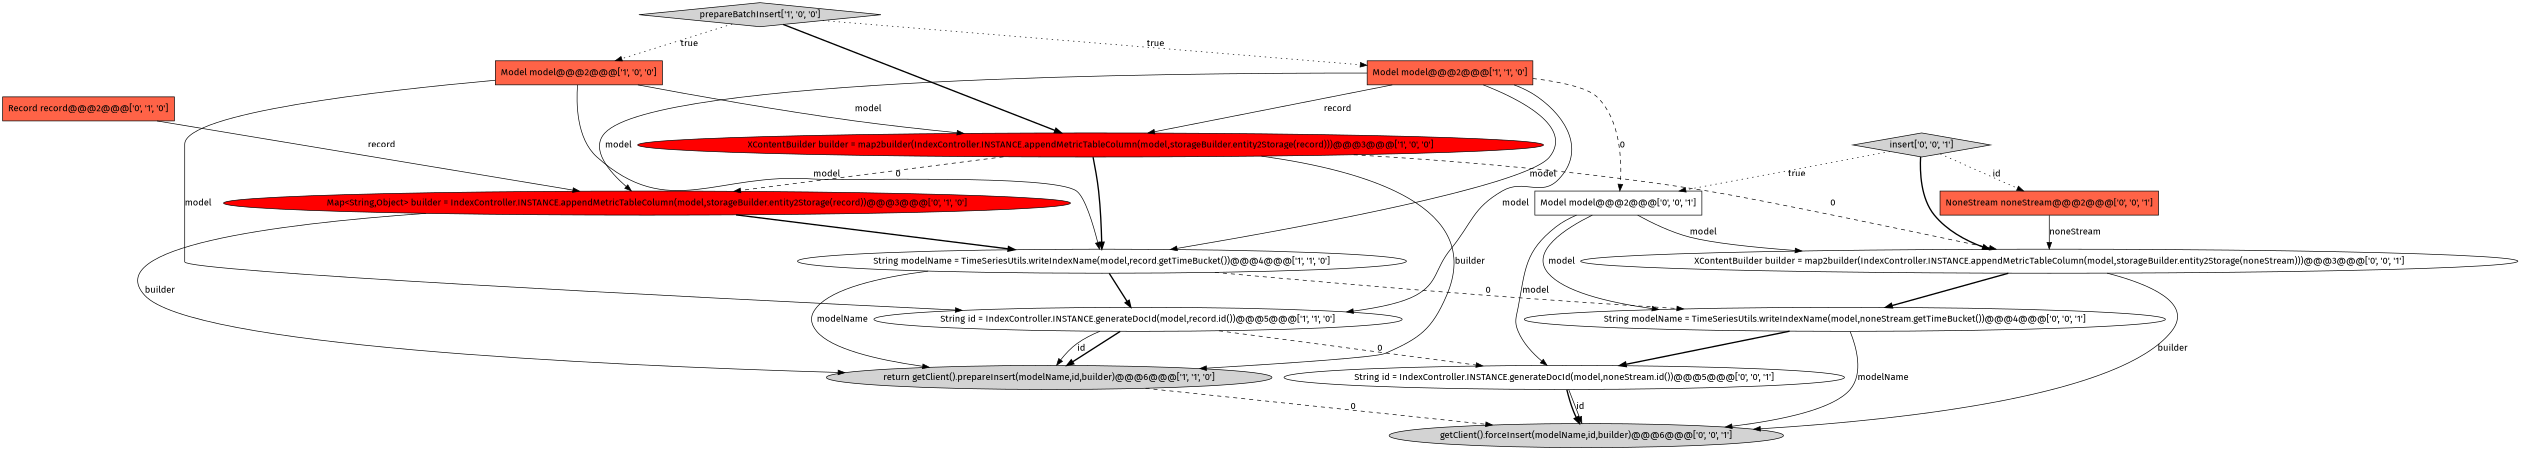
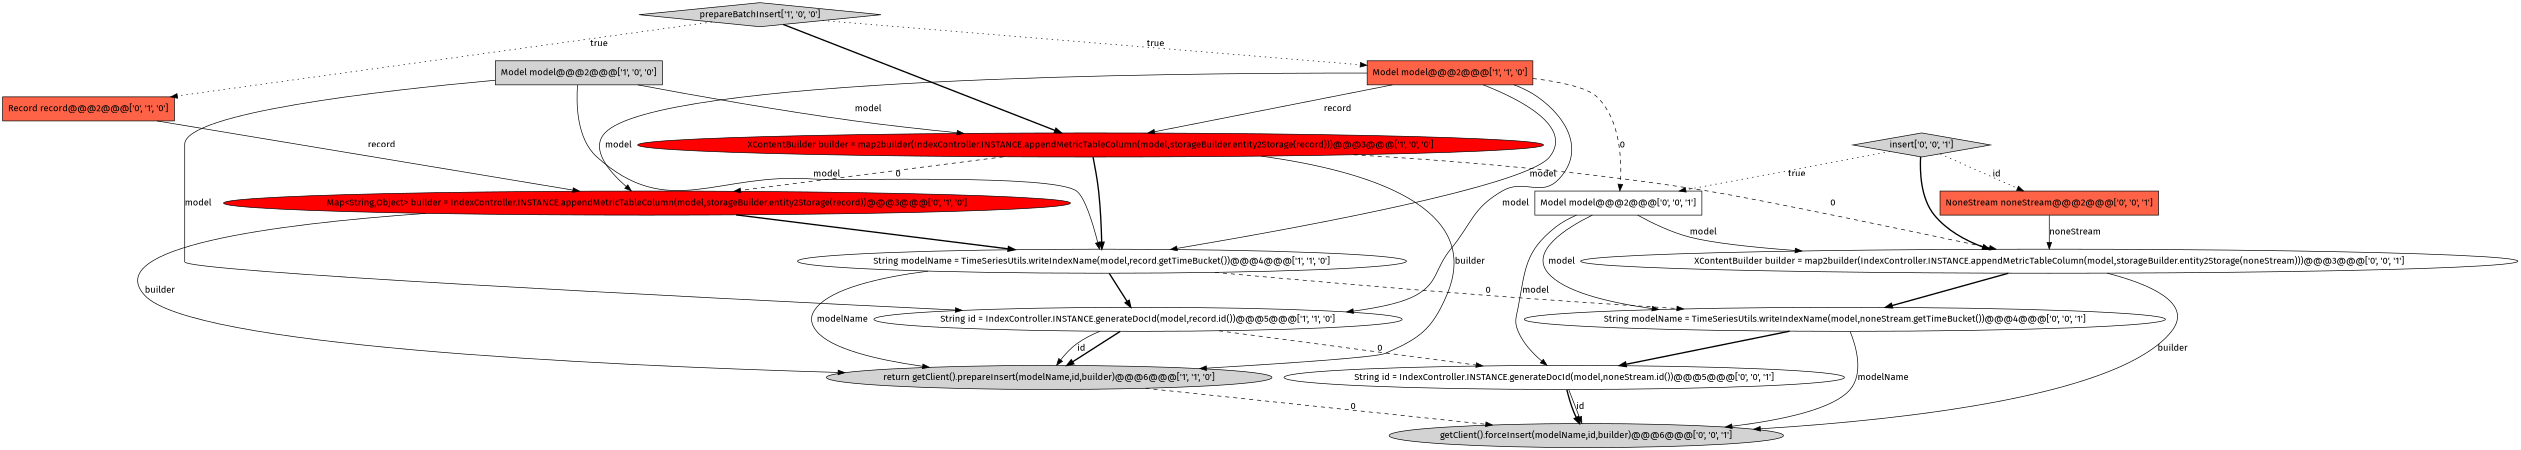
edge "prepareBatchInsert['1', '0', '0']" -> "Model model@@@2@@@['1', '0', '0']": now "prepareBatchInsert['1', '0', '0']" -> "Record record@@@2@@@['0', '1', '0']"
node "Model model@@@2@@@['1', '0', '0']": fillcolor tomato -> lightgray
